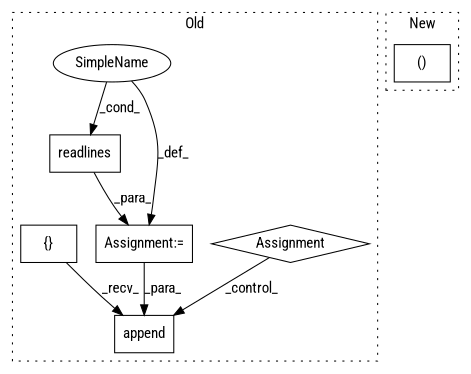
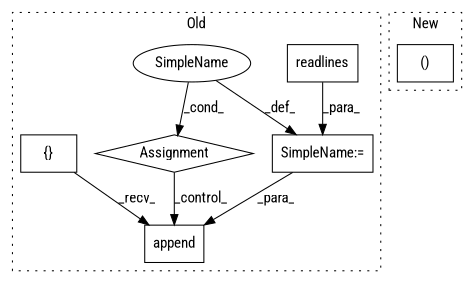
edge "SimpleName" -> "readlines": now "SimpleName" -> "Assignment"
node "Assignment:=": label "Assignment:=" -> "SimpleName:="
